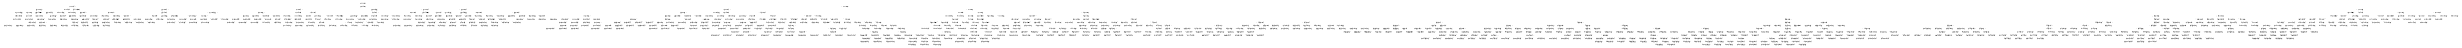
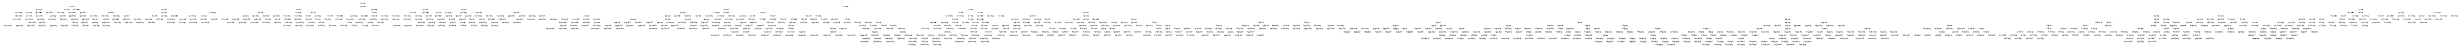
node "15 14 6 6 3 1 1 h:(13,4)": added
